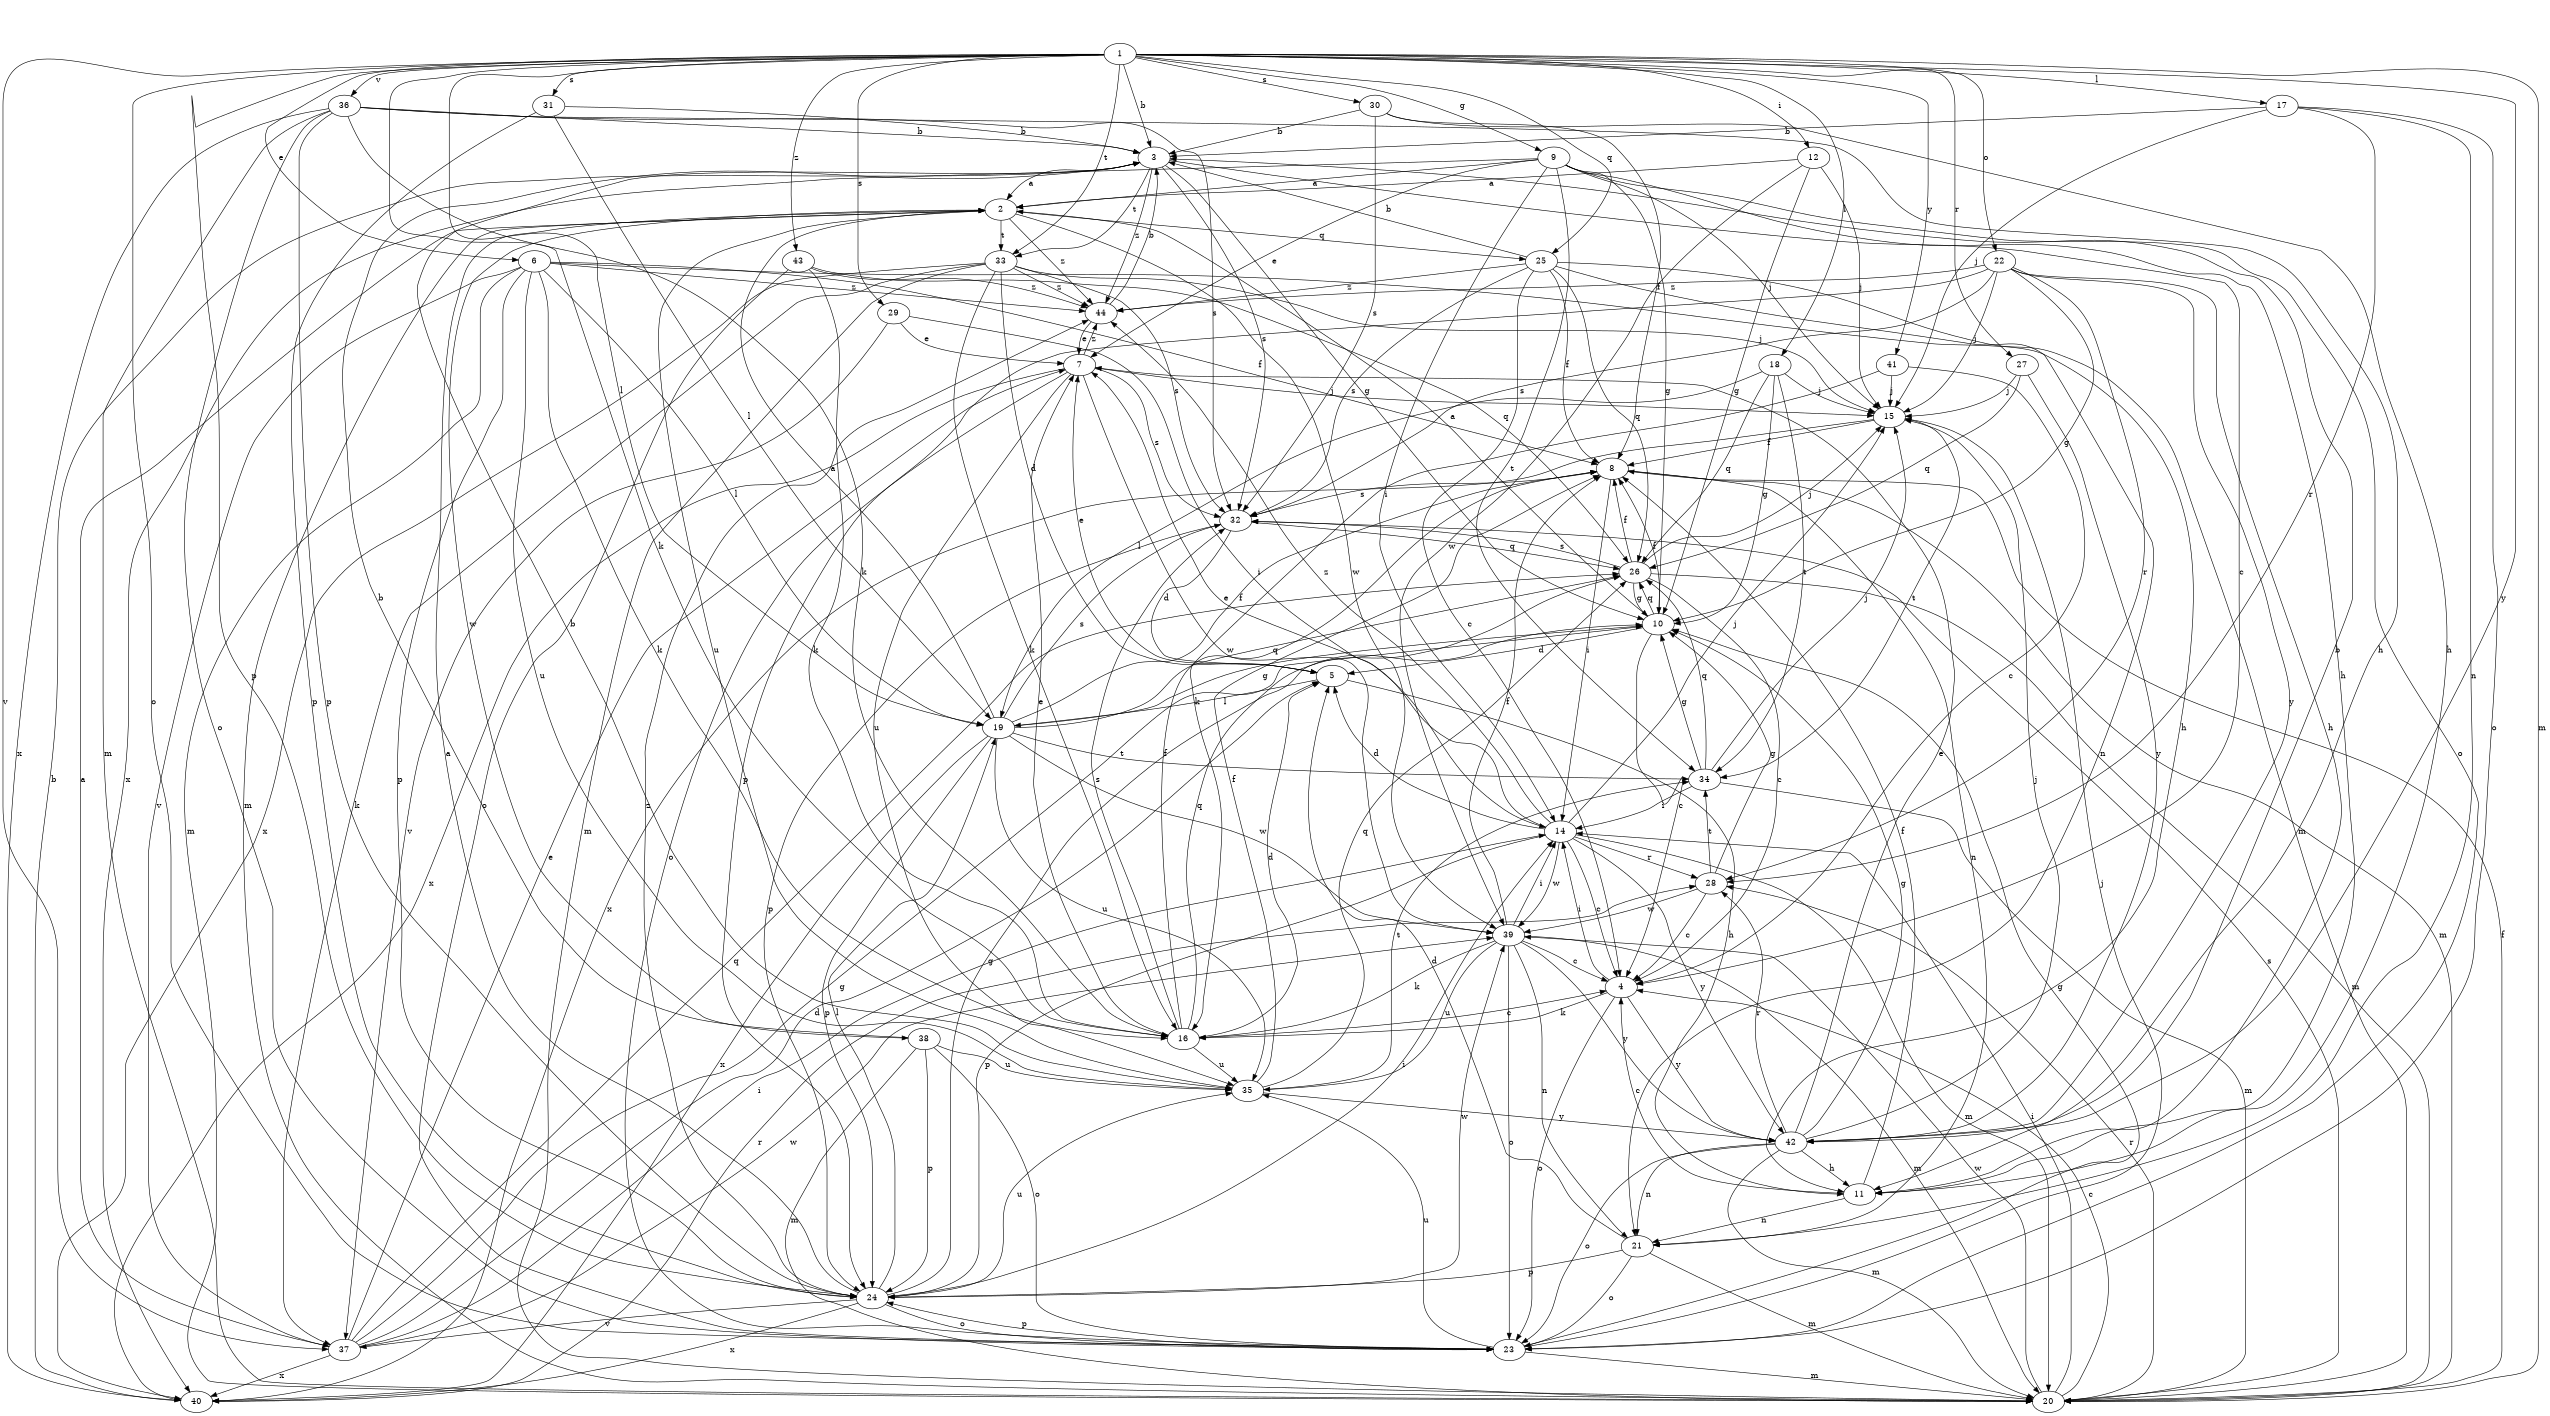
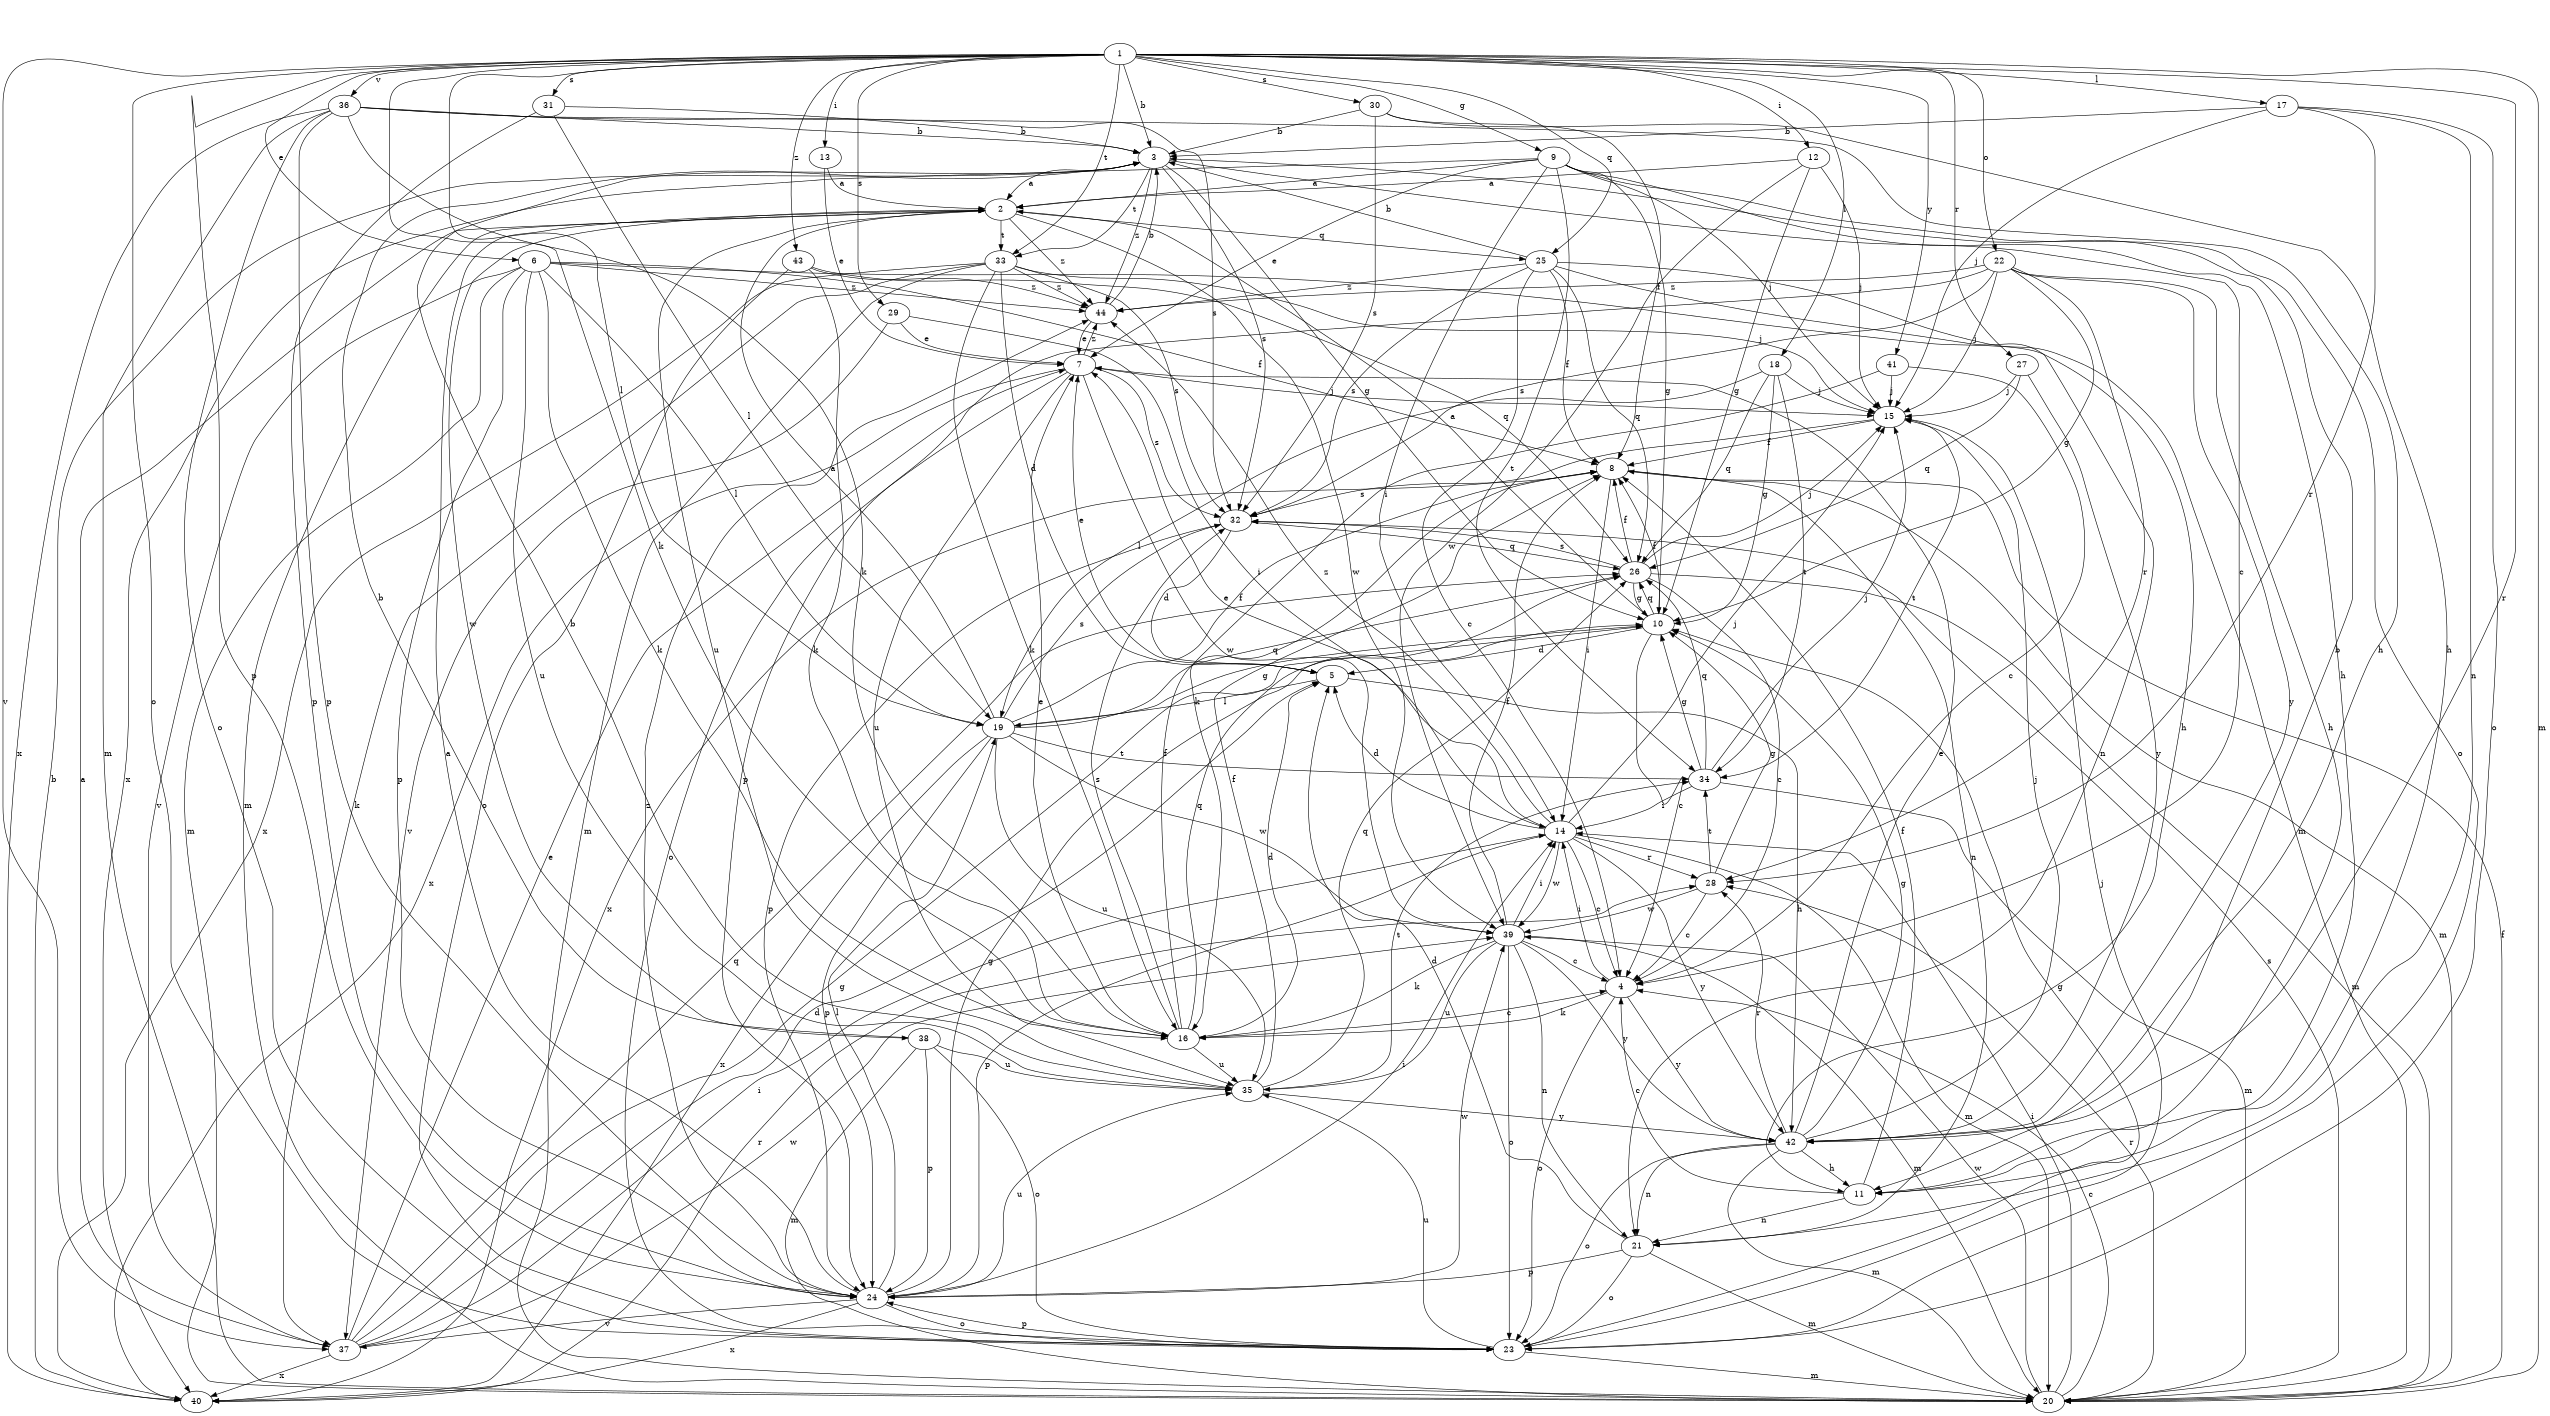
node "13": added
edge "1" -> "42": label "y" -> "r"
edge "5" -> "11": now "5" -> "42"
